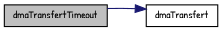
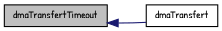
edge "dmaTransfertTimeout" -> "dmaTransfert": reversed
